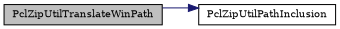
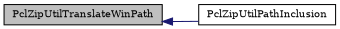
edge "PclZipUtilTranslateWinPath" -> "PclZipUtilPathInclusion": reversed
